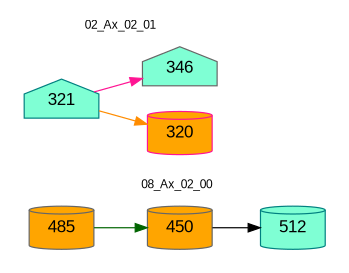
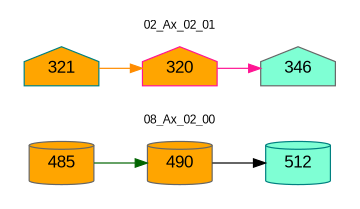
edge "321" -> "346": now "320" -> "346"
node "321": fillcolor aquamarine -> orange
node "320": shape cylinder -> house
node "450": label "450" -> "490"
